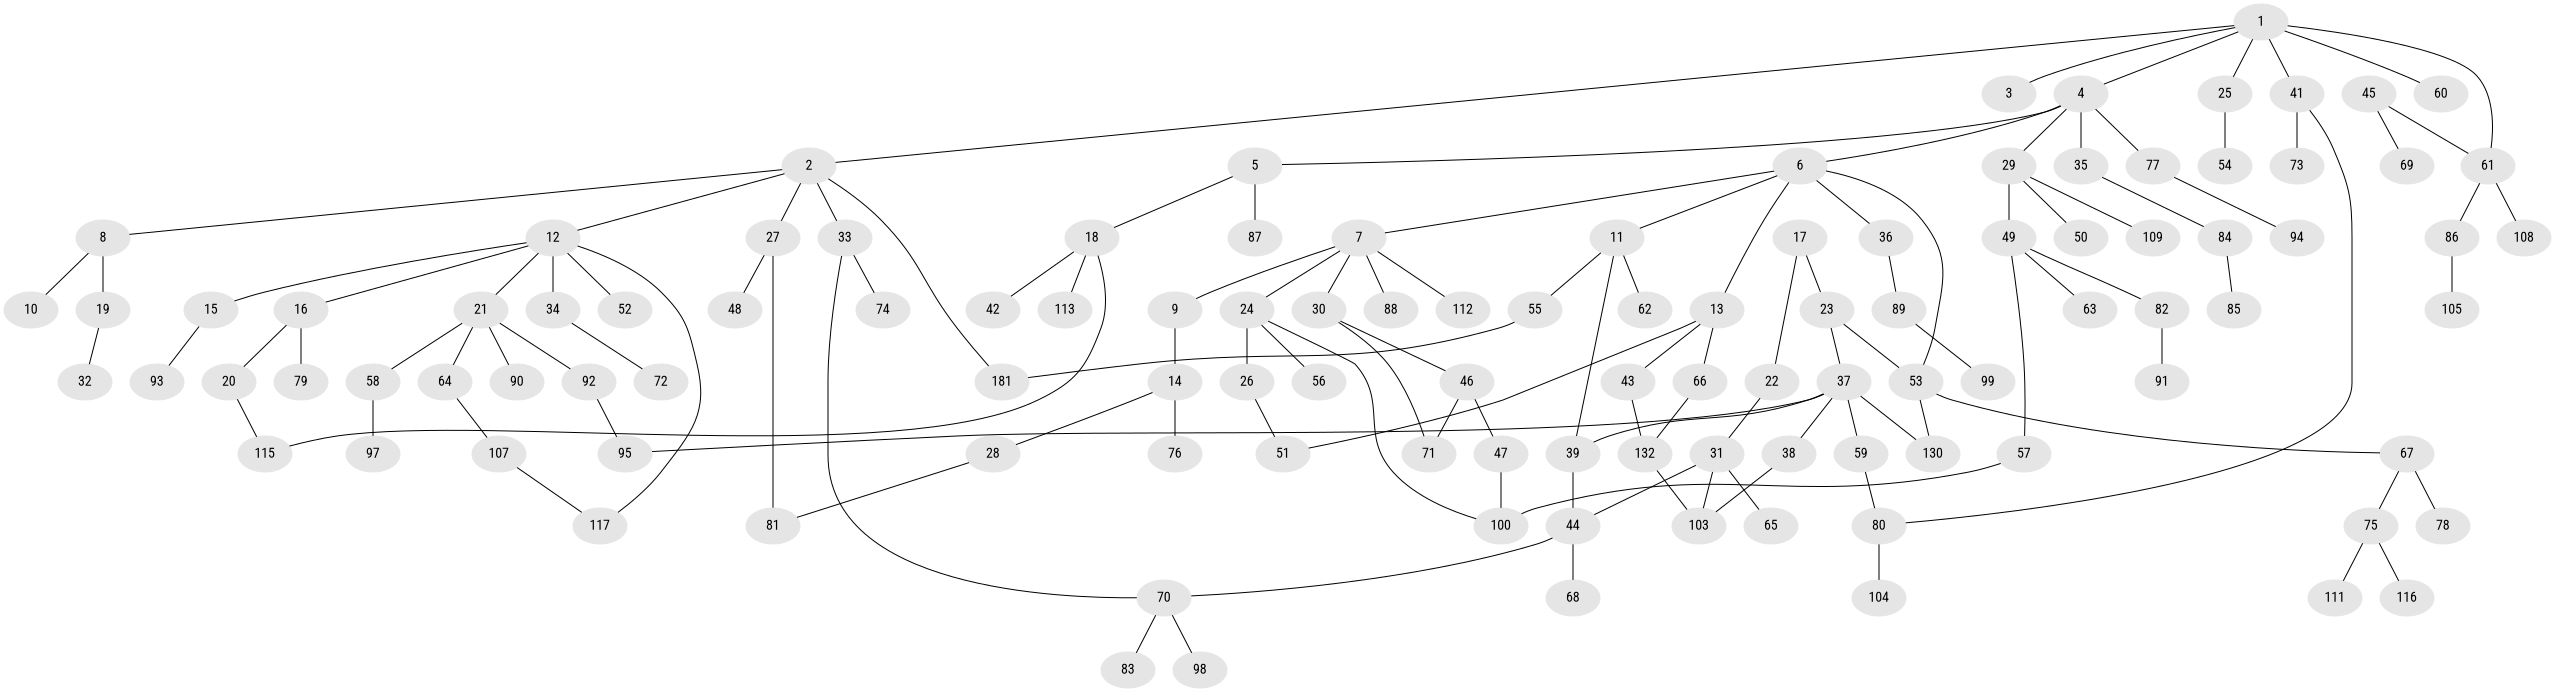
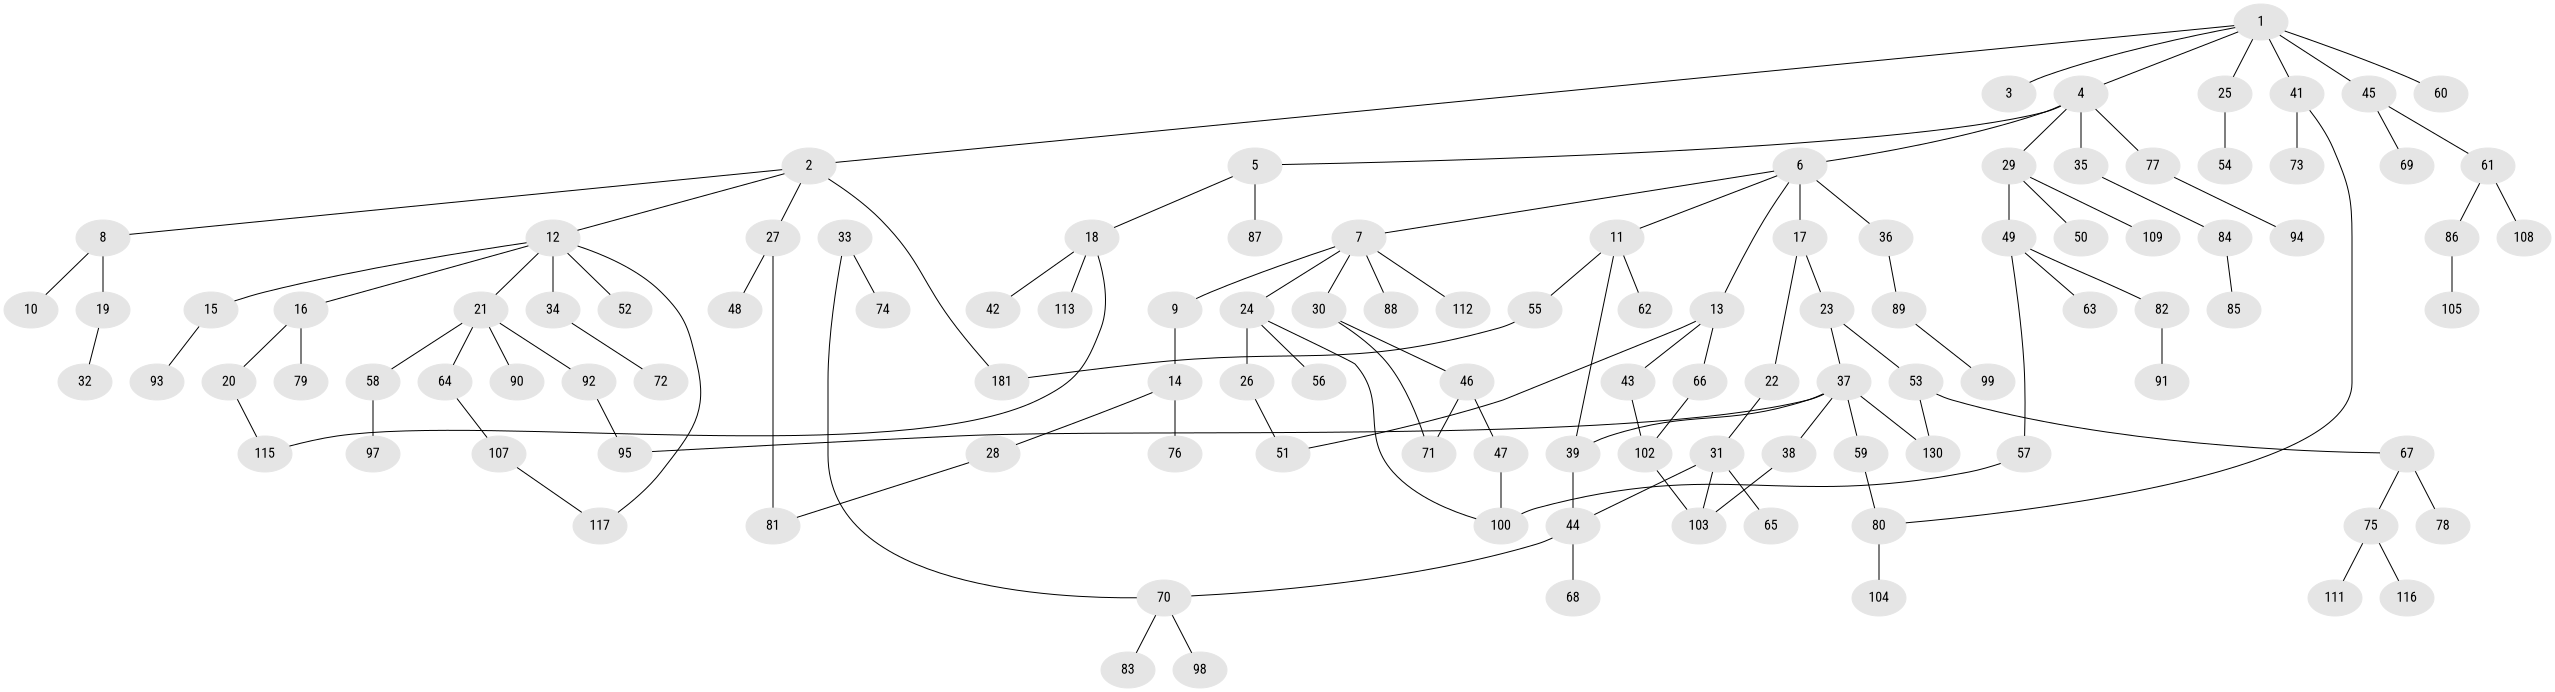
edge "1" -- "61": now "1" -- "45"
edge "2" -- "33": removed
edge "6" -- "53": now "6" -- "17"
node "132": label "132" -> "102"
